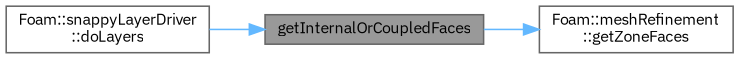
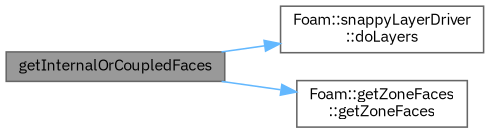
edge "Foam::snappyLayerDriver ::doLayers" -> "getInternalOrCoupledFaces": reversed
node "Foam::meshRefinement ::getZoneFaces": label "Foam::meshRefinement ::getZoneFaces" -> "Foam::getZoneFaces ::getZoneFaces"
